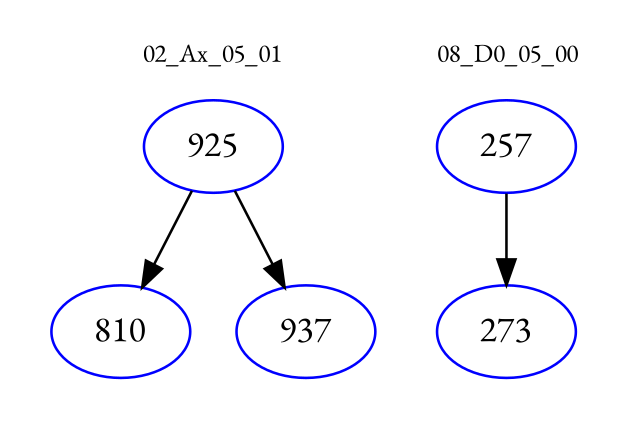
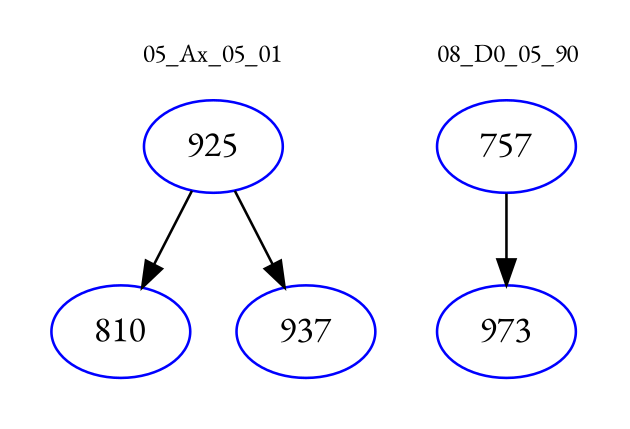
cluster "02_Ax_05_01": label "02_Ax_05_01" -> "05_Ax_05_01"
cluster "08_D0_05_00": label "08_D0_05_00" -> "08_D0_05_90"
node "257": label "257" -> "757"
node "273": label "273" -> "973"
